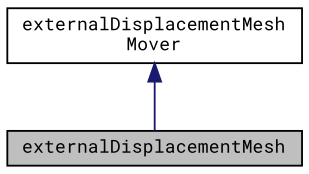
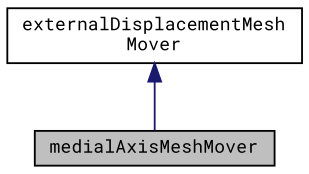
node "externalDisplacementMesh": label "externalDisplacementMesh" -> "medialAxisMeshMover"
